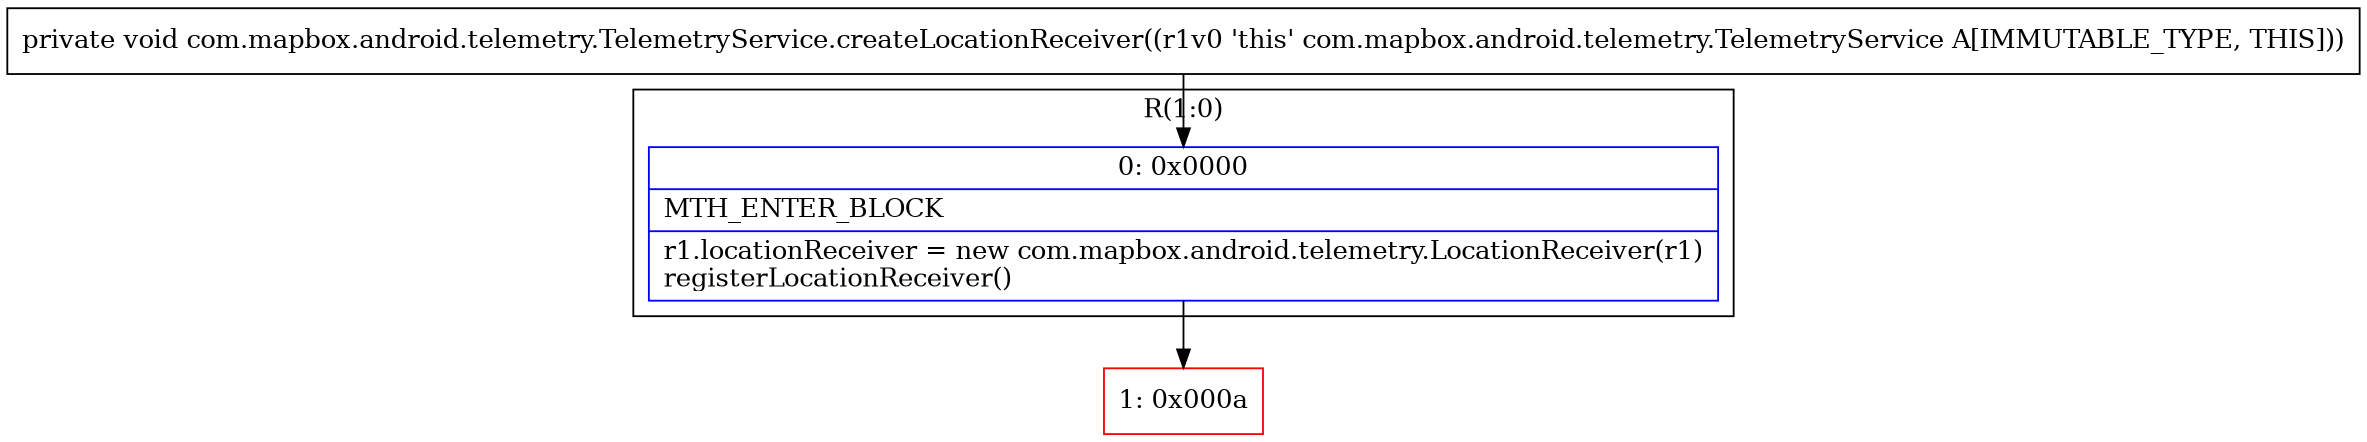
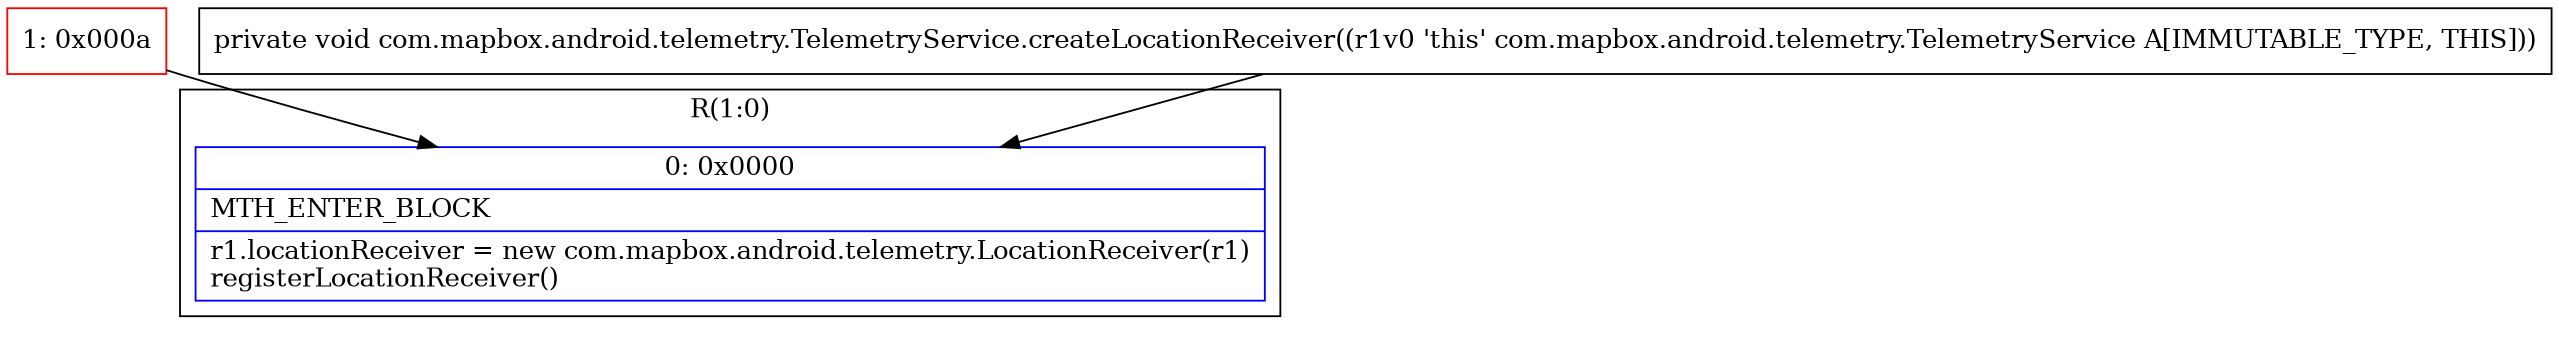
edge "0: 0x0000" -> "1: 0x000a": reversed
